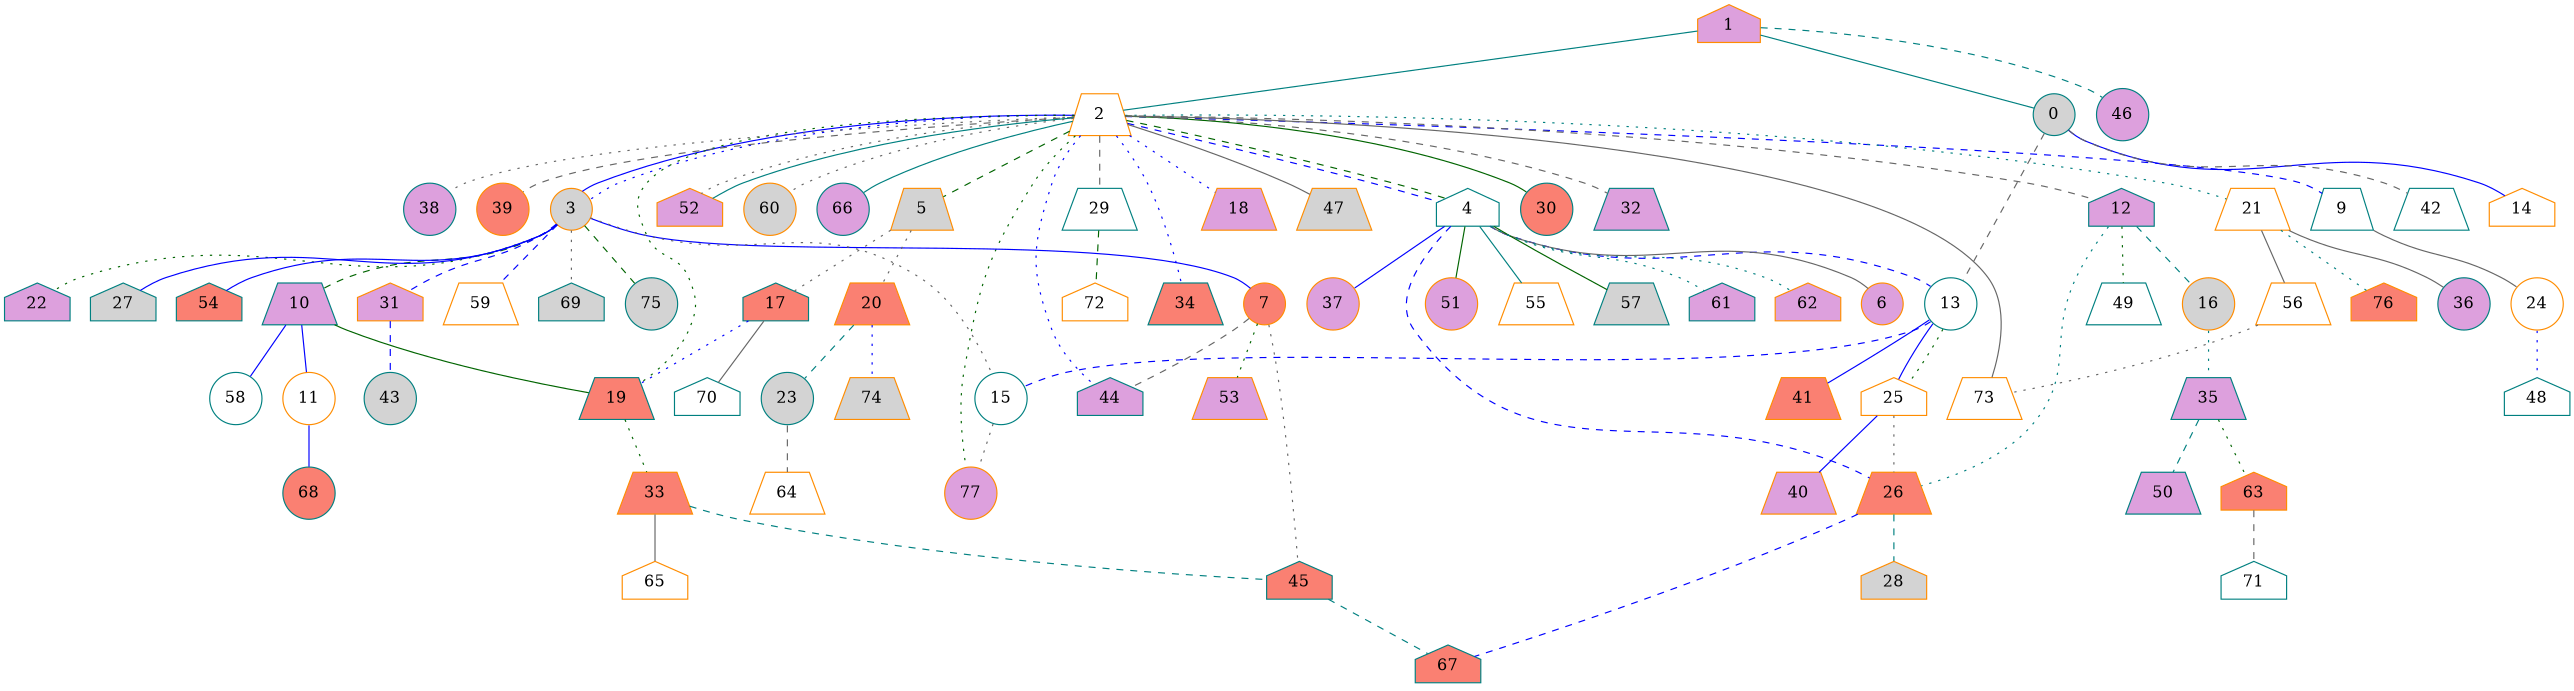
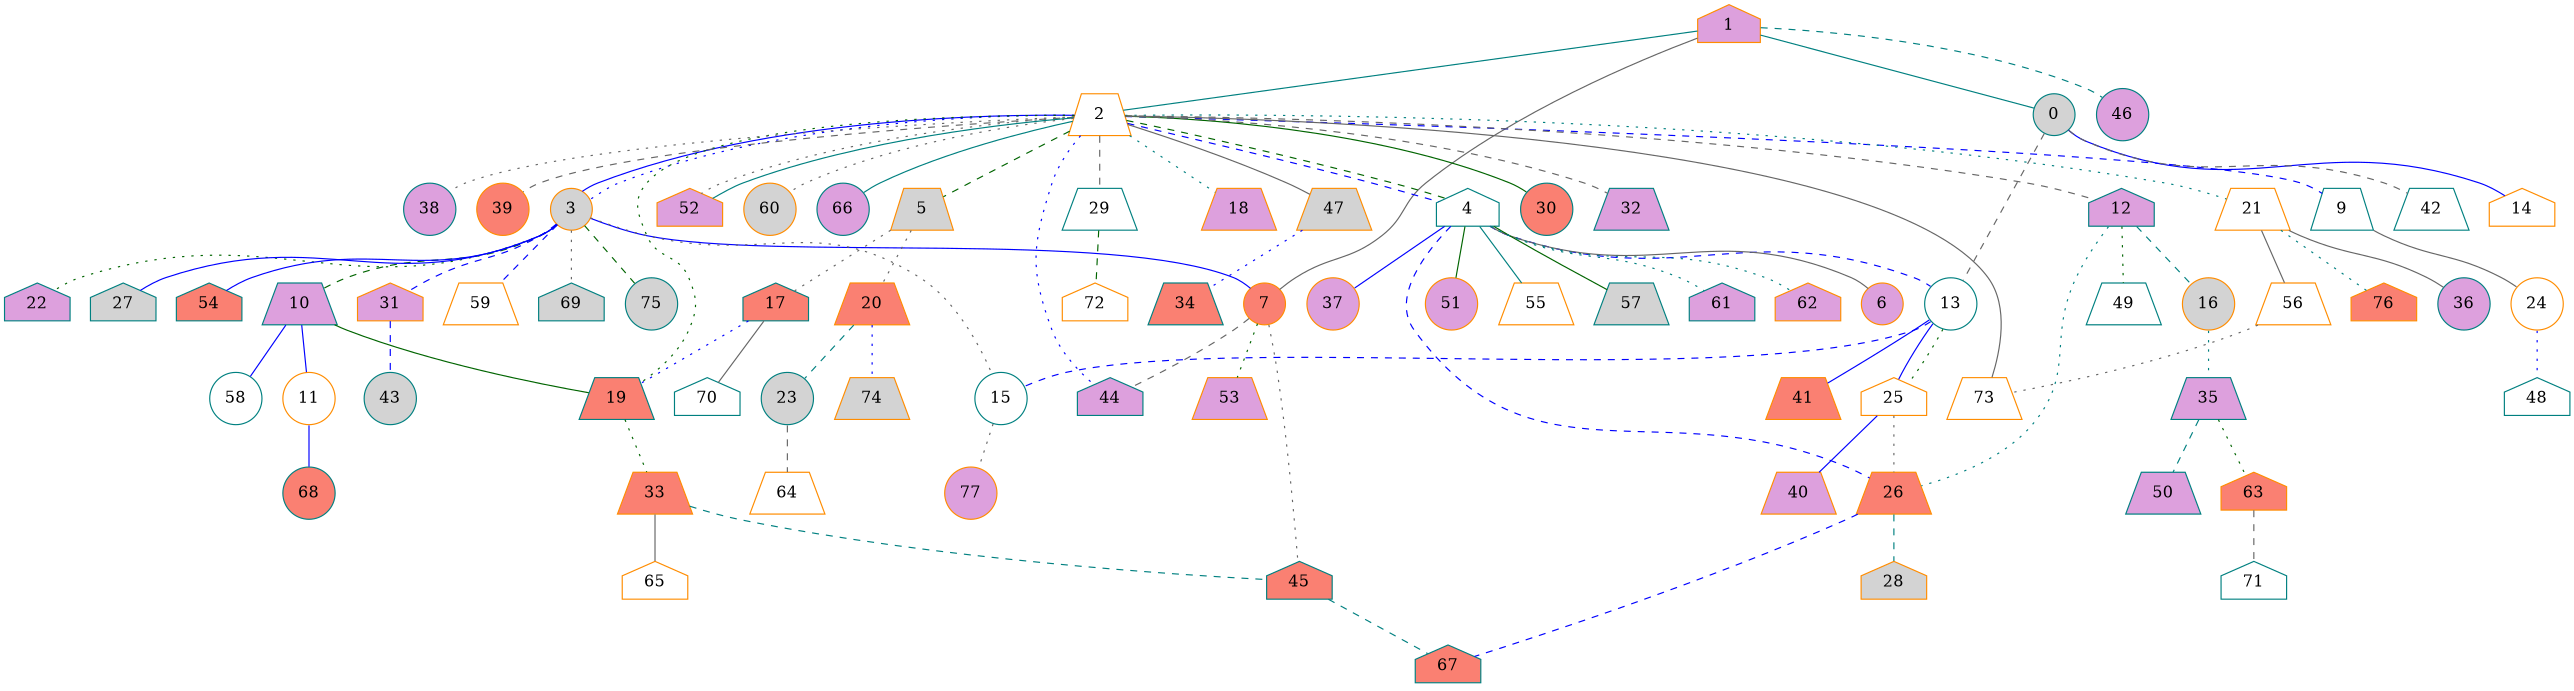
edge "1" -- "7": added
edge "2" -- "18": color blue -> teal
edge "2" -- "34": now "47" -- "34"
edge "2" -- "77": removed
